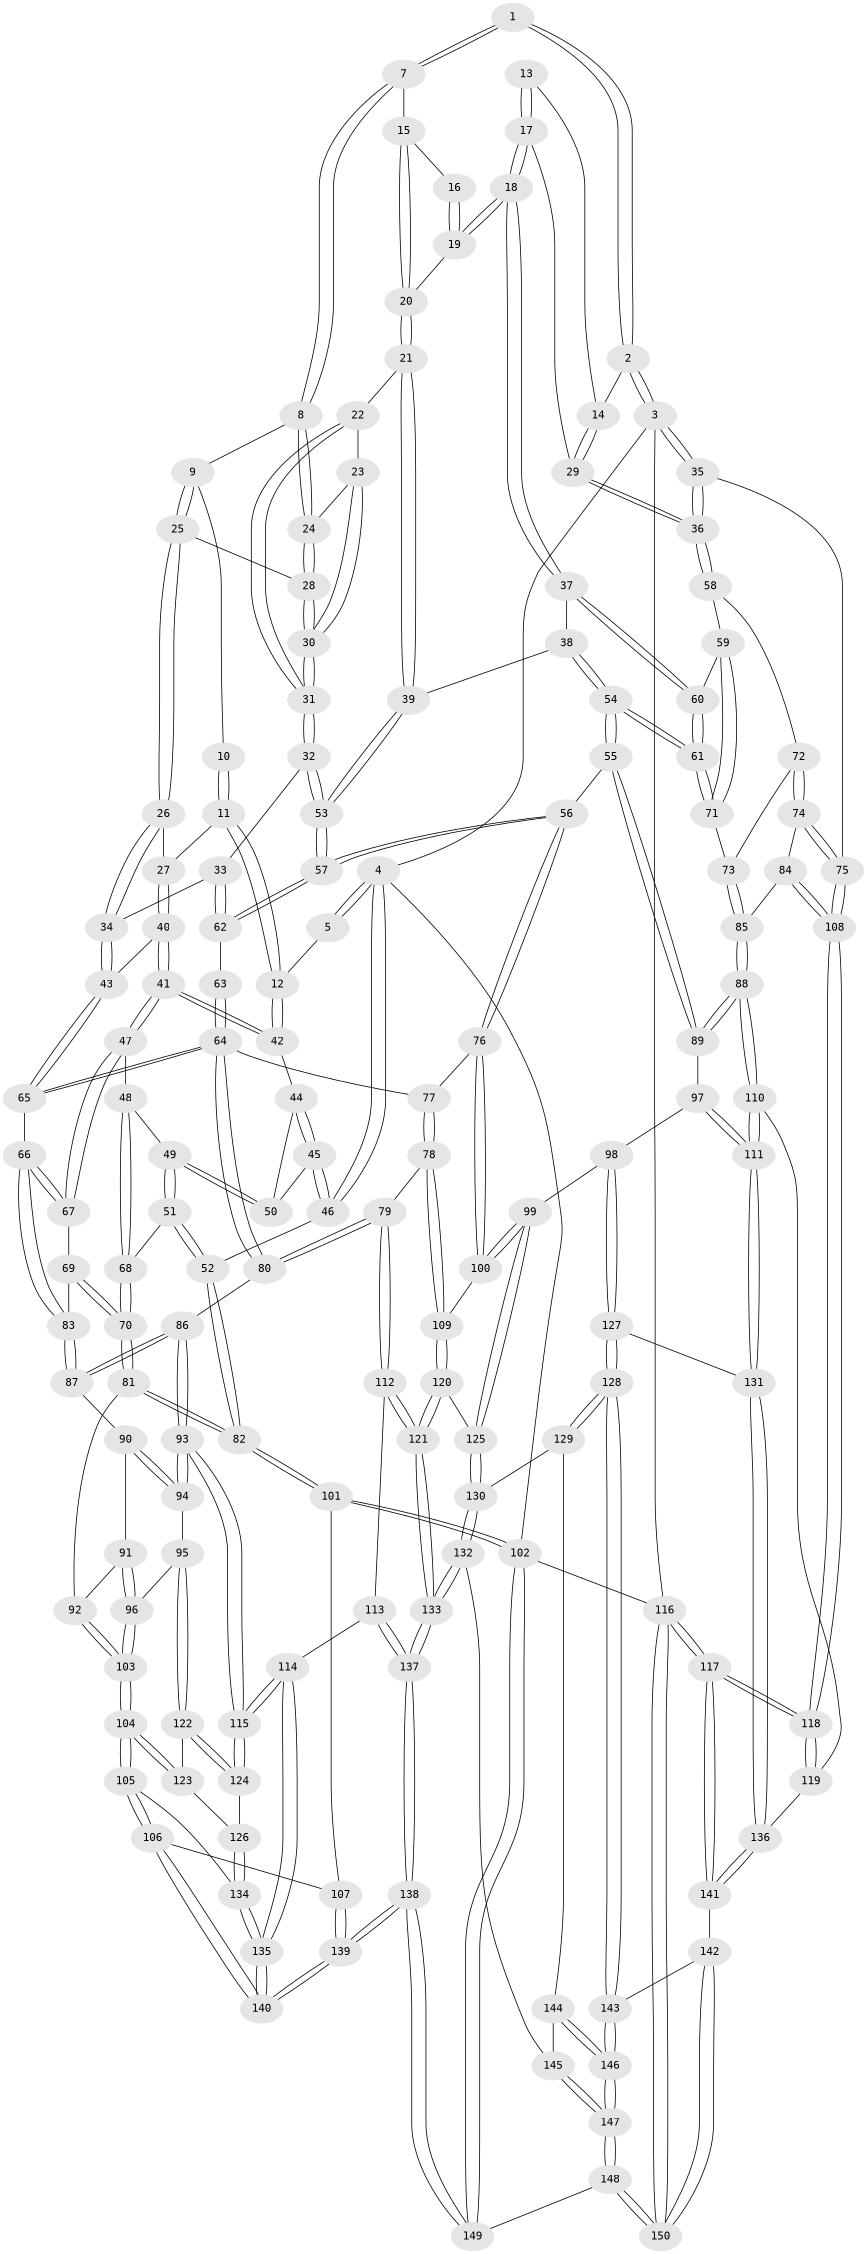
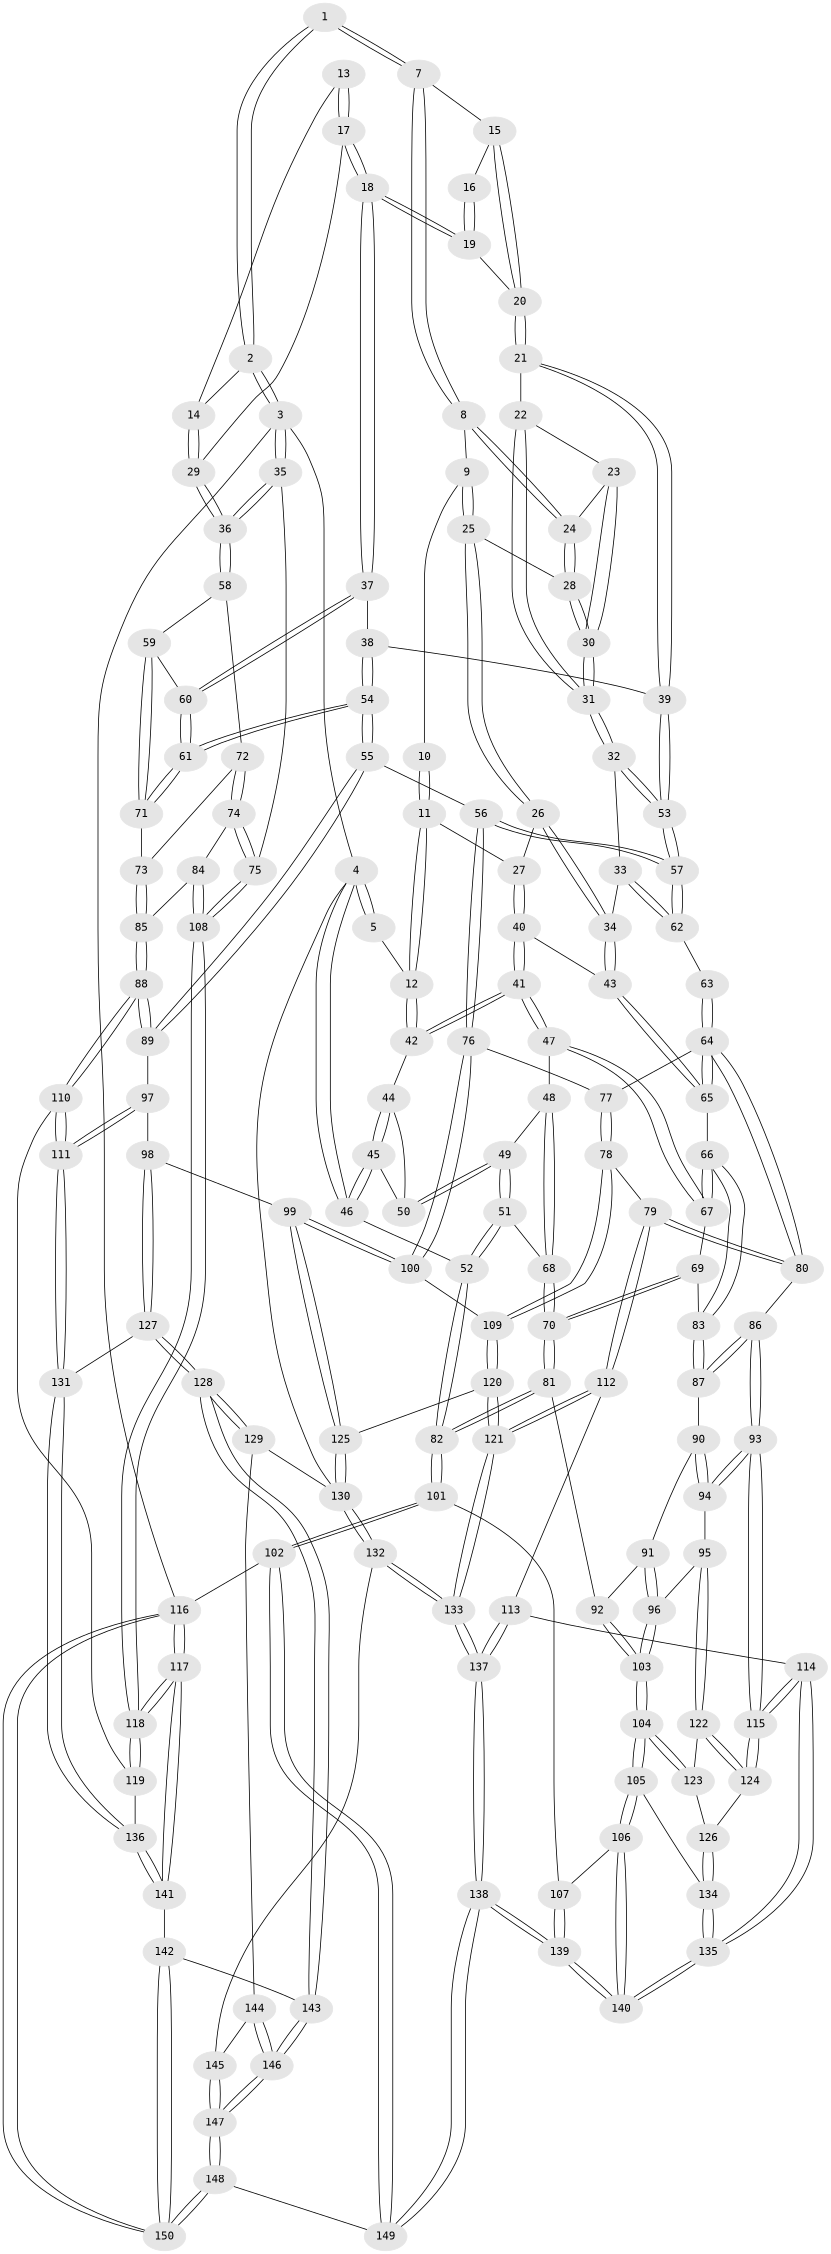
edge "4" -- "102": now "4" -- "130"
